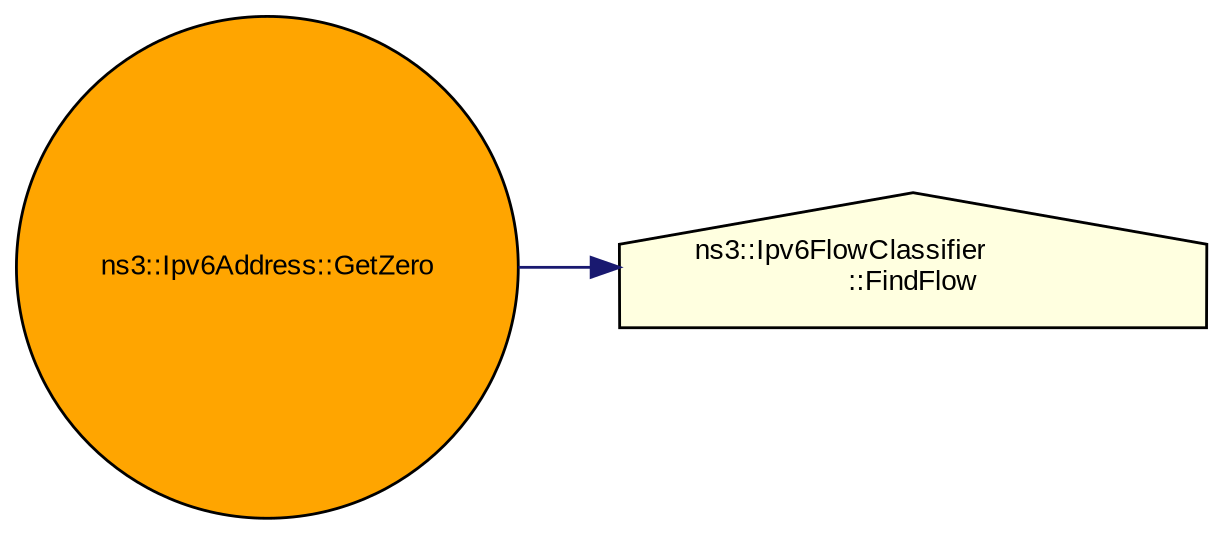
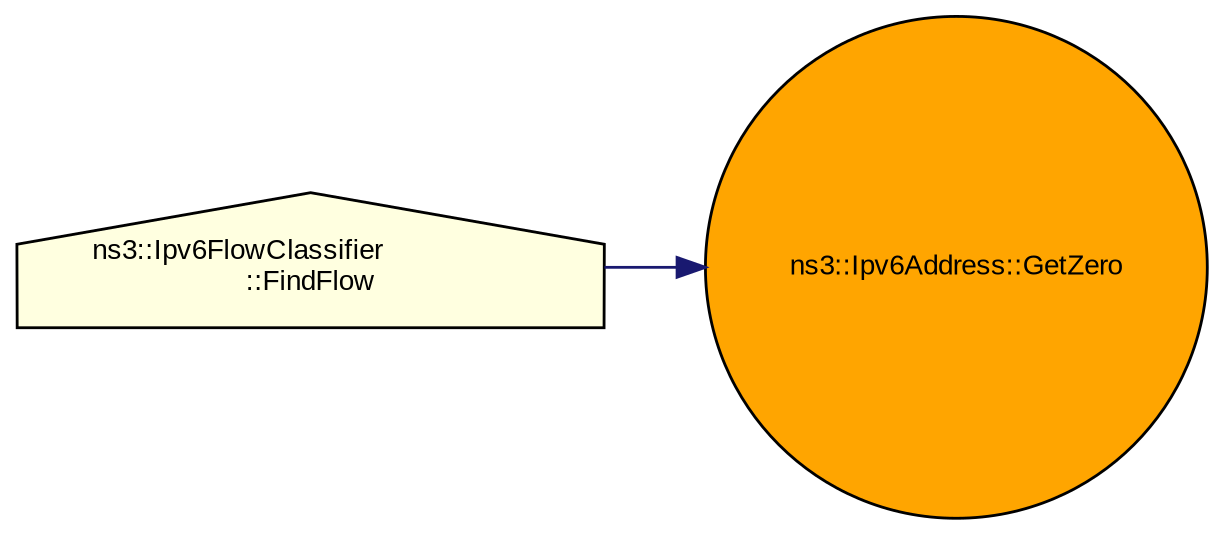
edge "ns3::Ipv6Address::GetZero" -> "ns3::Ipv6FlowClassifier ::FindFlow": reversed
